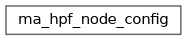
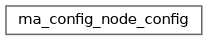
node "ma_hpf_node_config": label "ma_hpf_node_config" -> "ma_config_node_config"
